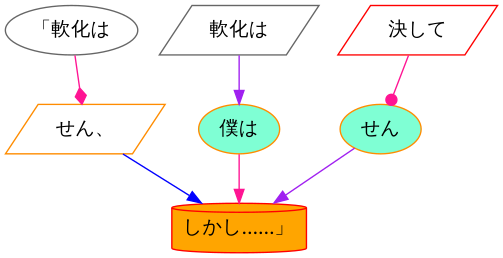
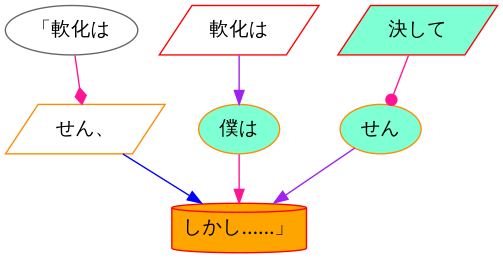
node "軟化は": color gray40 -> red
node "決して": fillcolor white -> aquamarine
